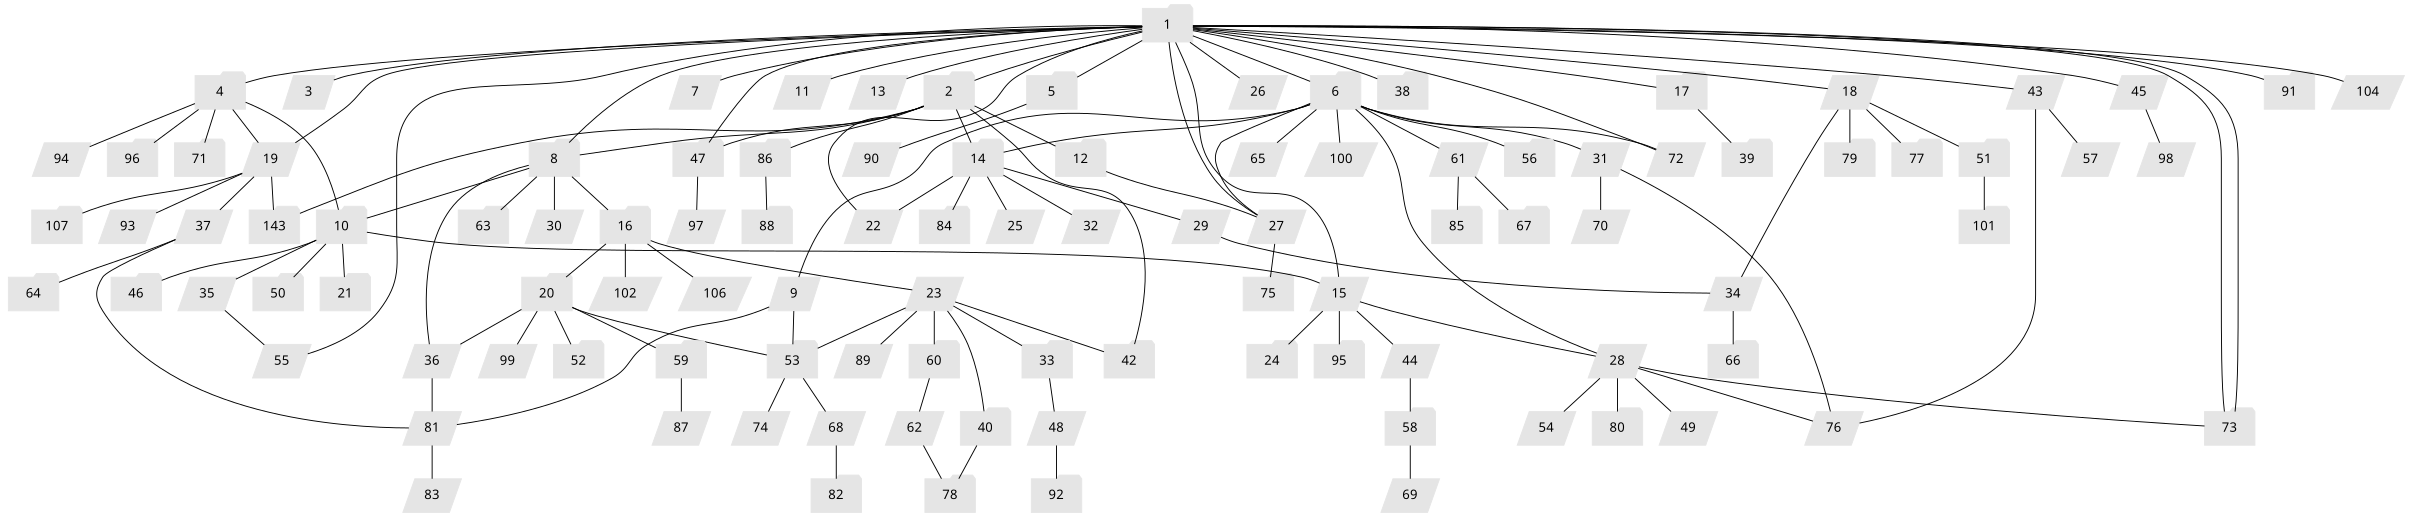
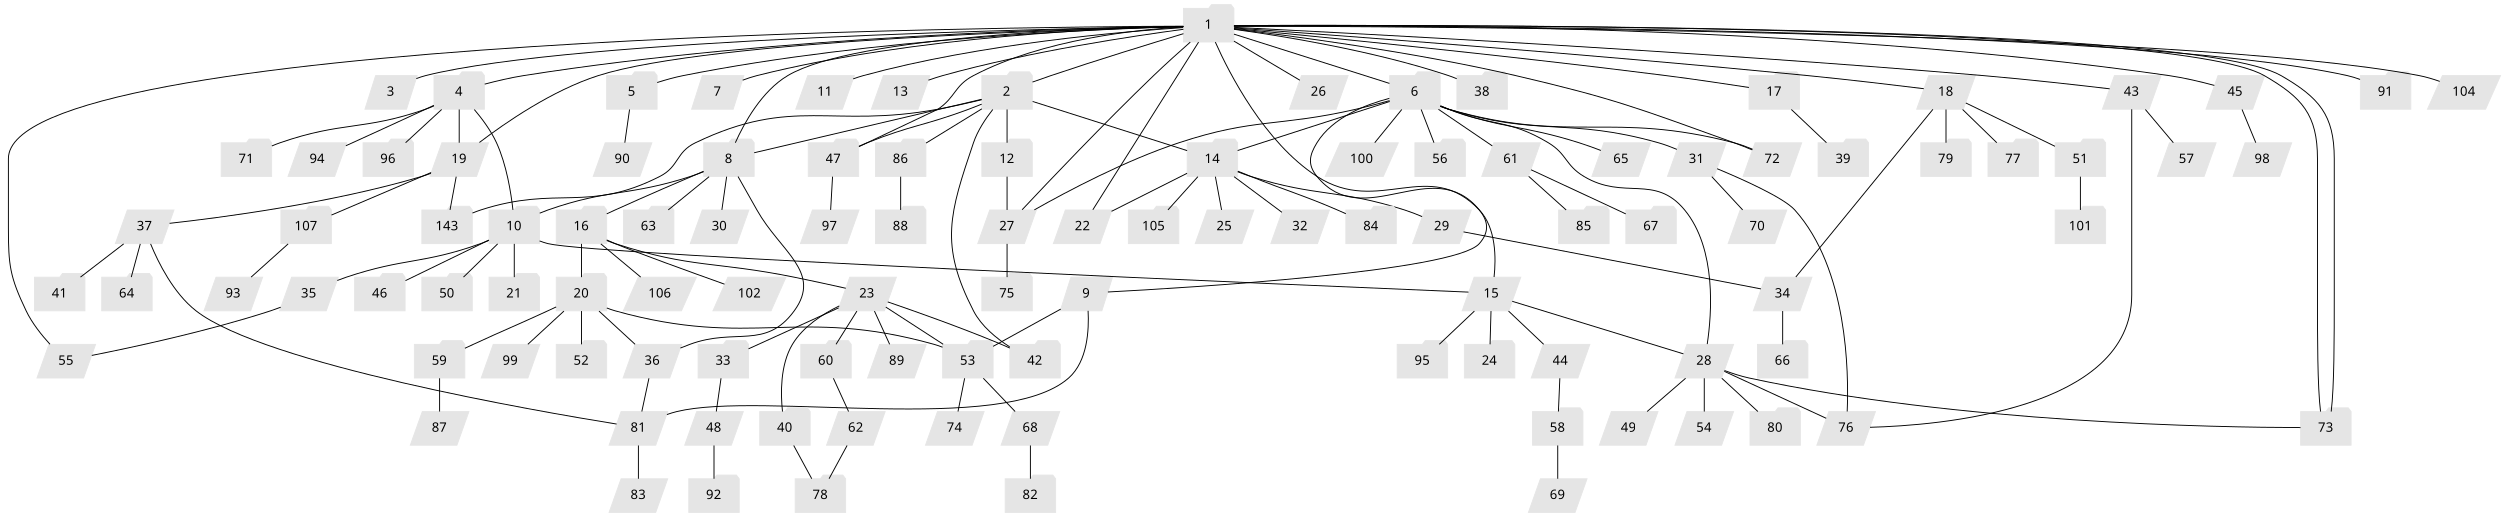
edge "19" -- "93": now "107" -- "93"
node "105": added
node "41": added
